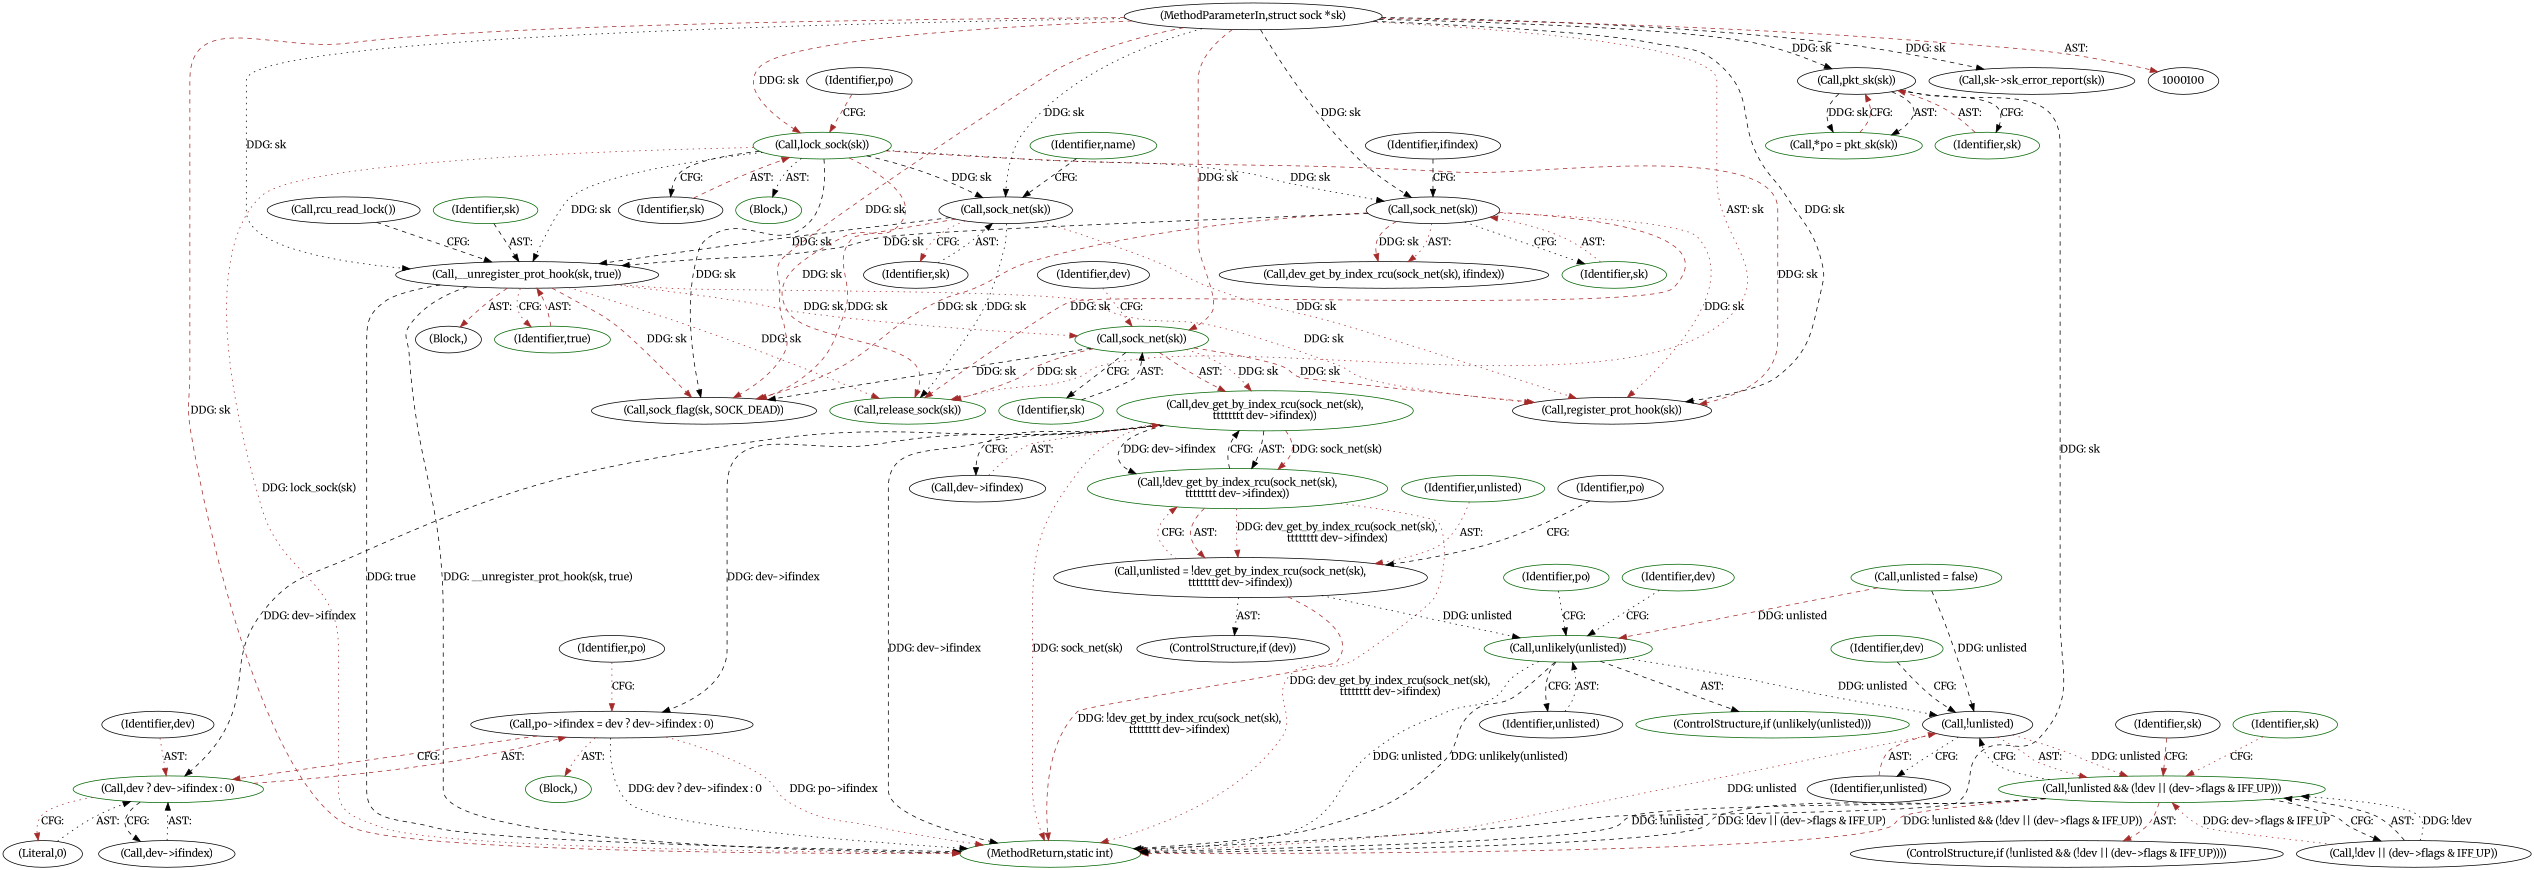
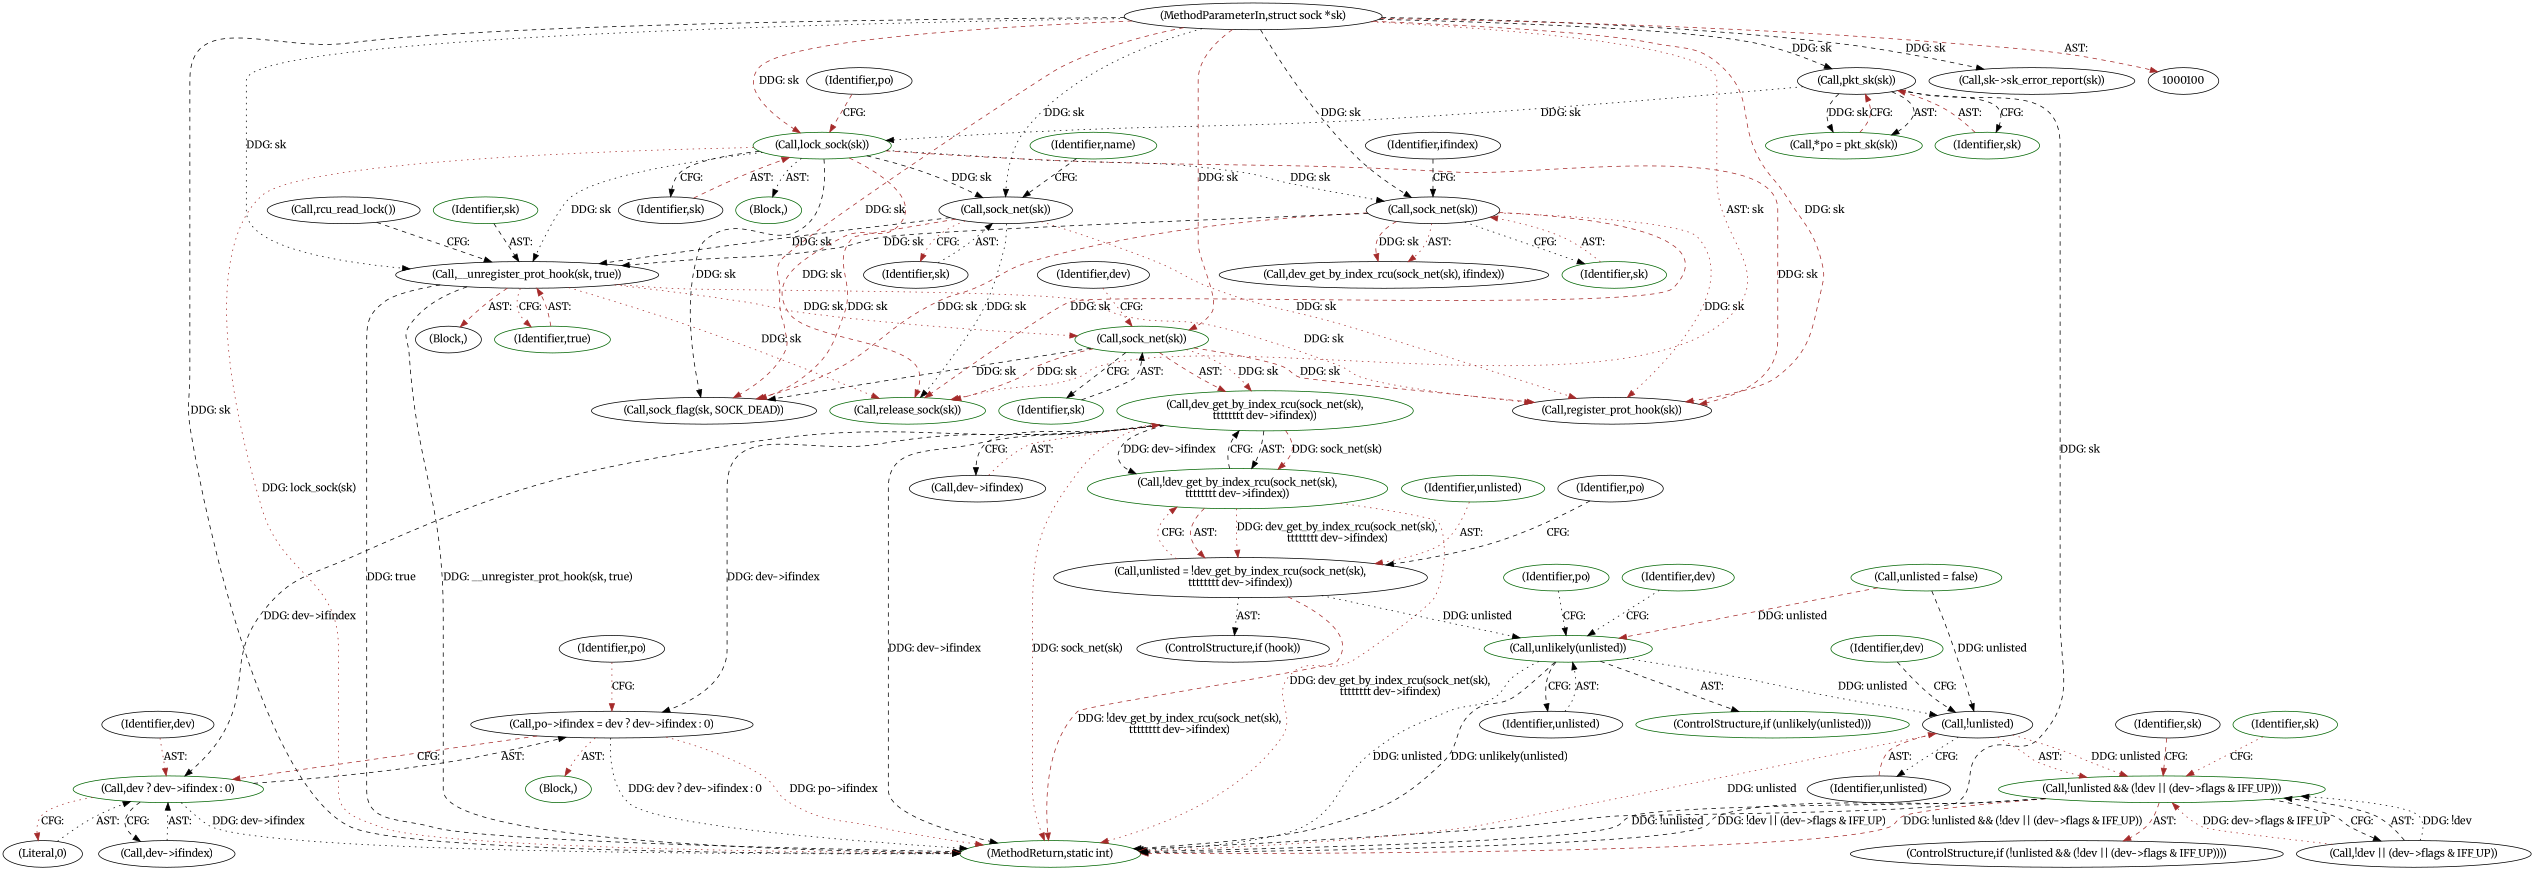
edge "(MethodParameterIn,struct sock *sk)" -> "(Call,register_prot_hook(sk))": color black -> brown
edge "(Call,pkt_sk(sk))" -> "(Call,lock_sock(sk))": added, label "DDG: sk"
edge "(MethodParameterIn,struct sock *sk)" -> "(MethodReturn,static int)": color brown -> black
edge "(Call,__unregister_prot_hook(sk, true))" -> "(Call,sock_flag(sk, SOCK_DEAD))": removed, label "DDG: sk"
node "(ControlStructure,if (dev))": label "(ControlStructure,if (dev))" -> "(ControlStructure,if (hook))"
edge "(Call,dev ? dev->ifindex : 0)" -> "(Call,po->ifindex = dev ? dev->ifindex : 0)": color brown -> black
edge "(Call,!unlisted && (!dev || (dev->flags & IFF_UP)))" -> "(Call,!unlisted)": removed, label "CFG:"
edge "(Call,dev ? dev->ifindex : 0)" -> "(MethodReturn,static int)": added, label "DDG: dev->ifindex"
